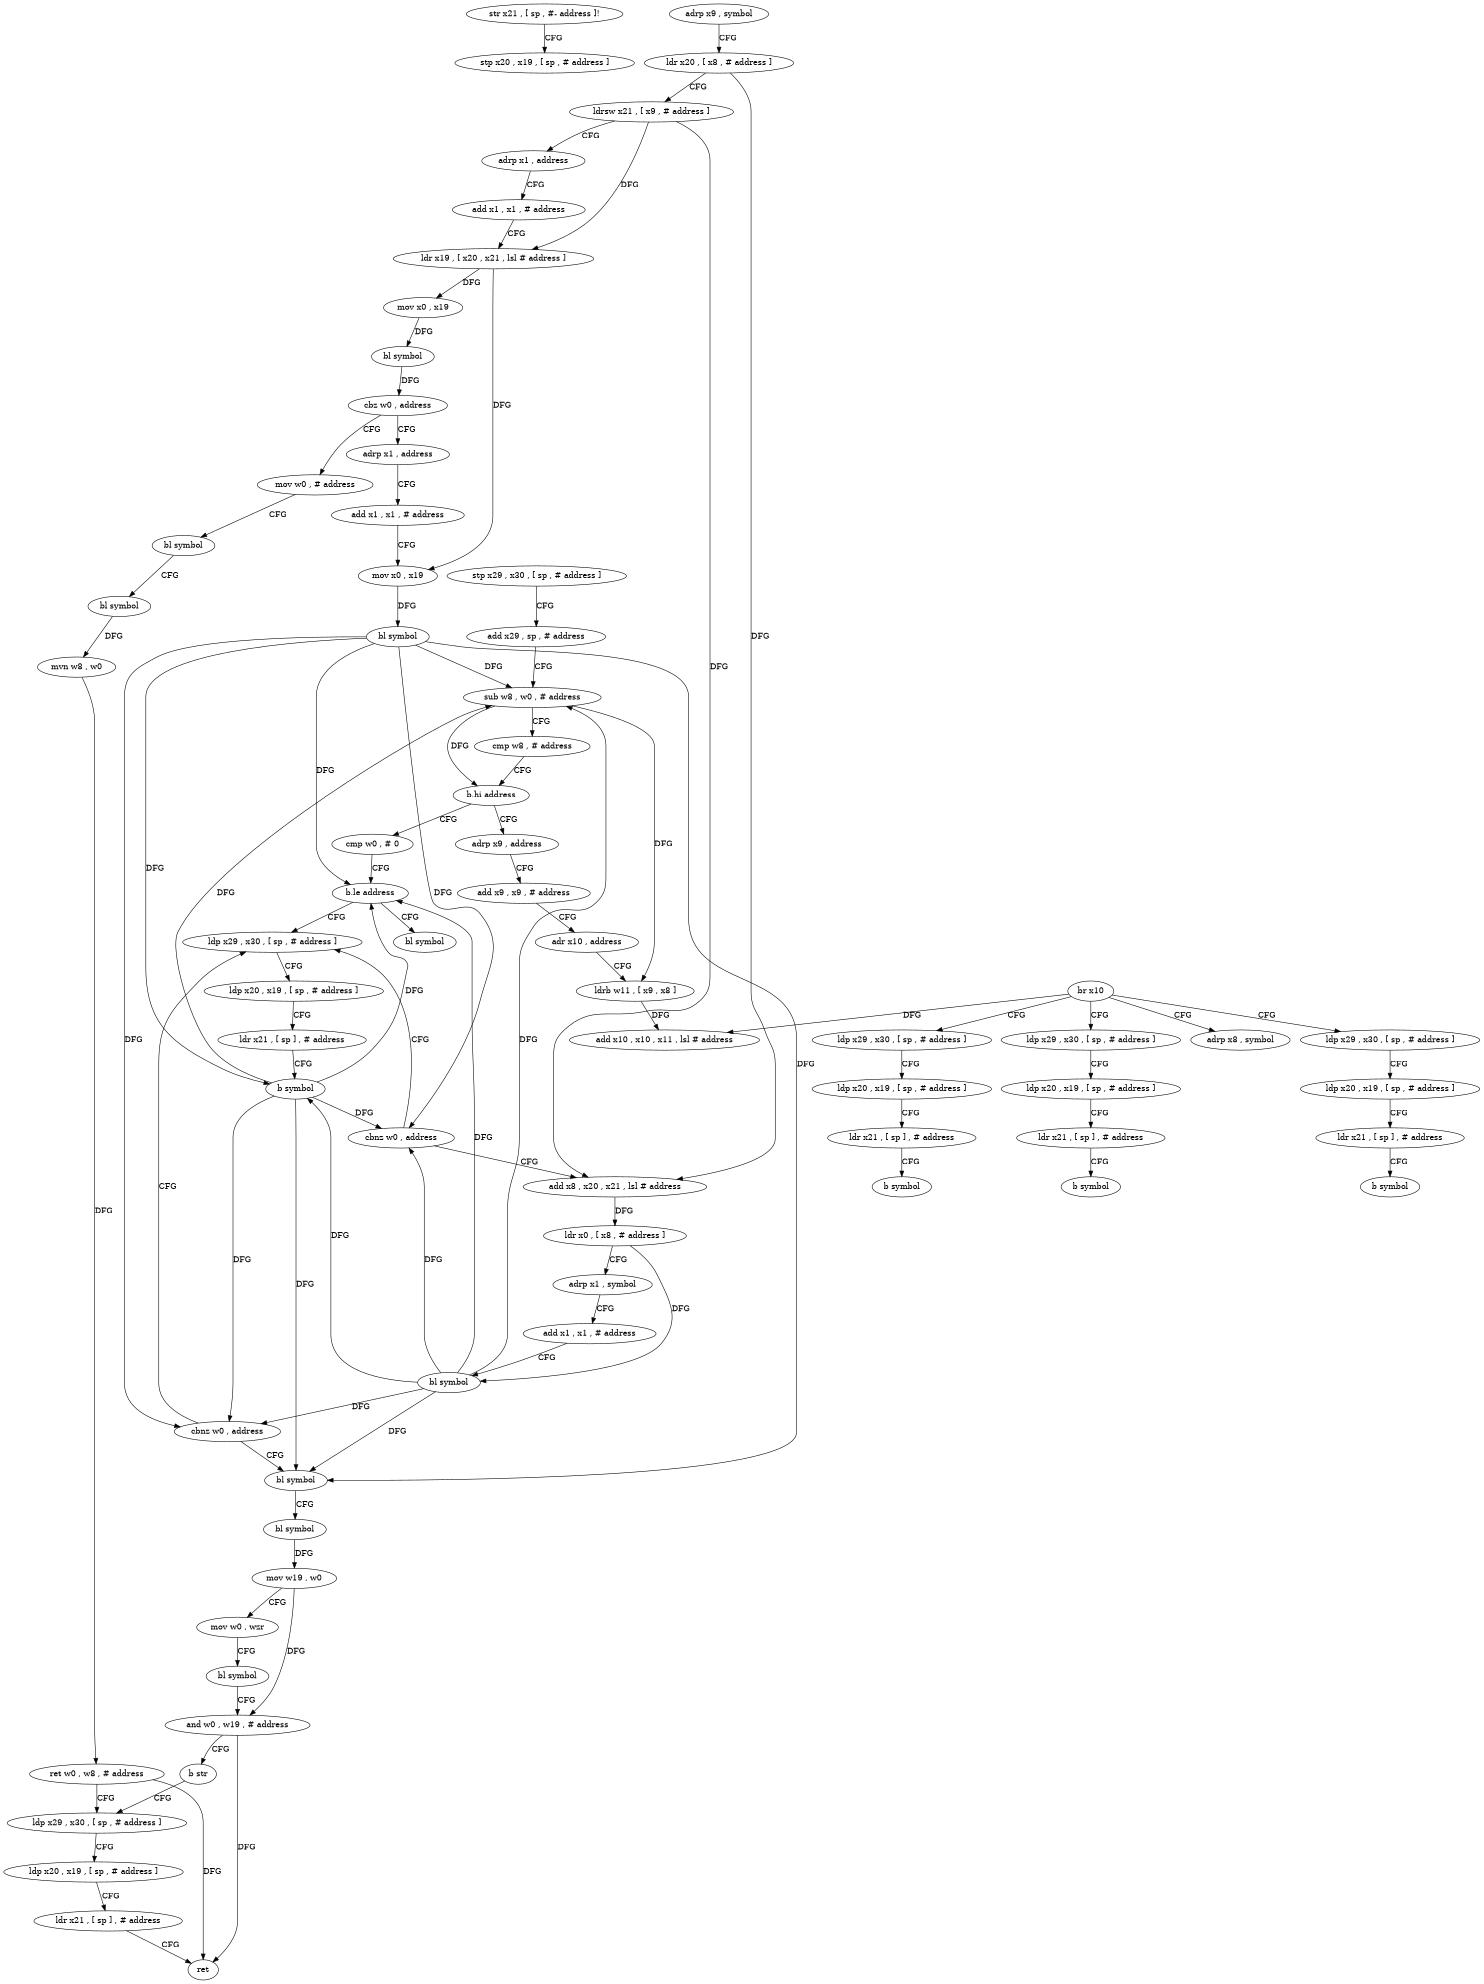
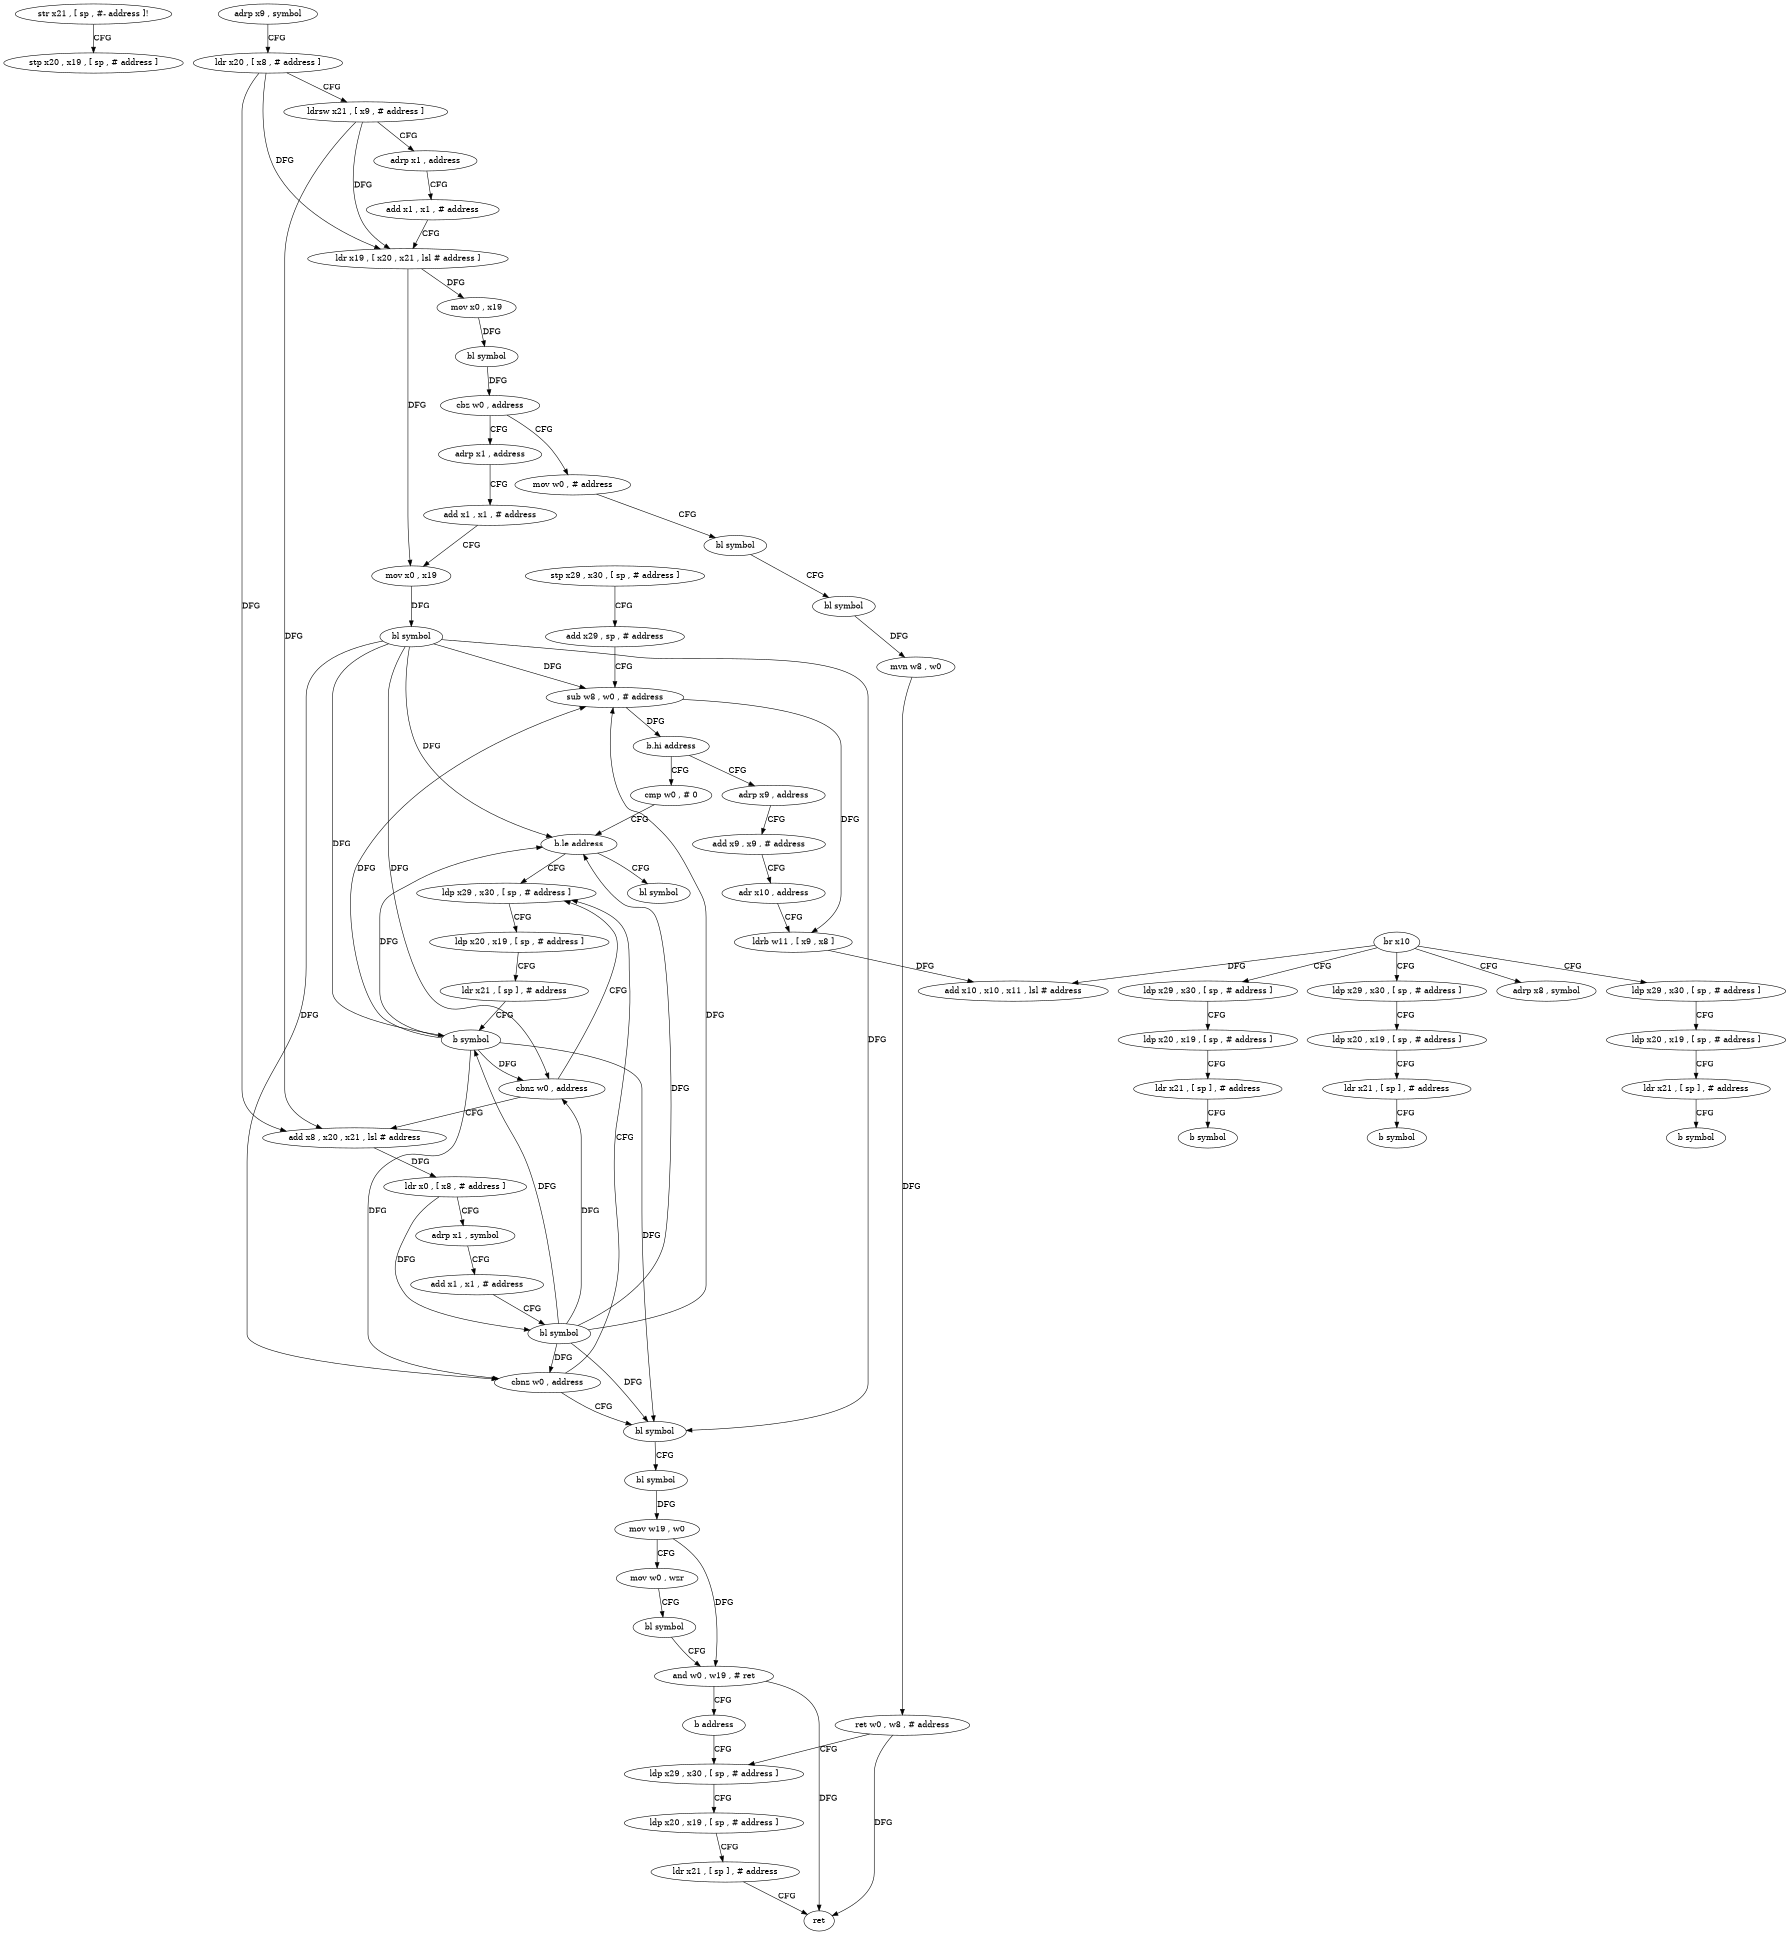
edge "ldr x20 , [ x8 , # address ]" -> "ldr x19 , [ x20 , x21 , lsl # address ]": added, label "DFG"
node "cmp w8 , # address": removed
node "and w0 , w19 , # address": label "and w0 , w19 , # address" -> "and w0 , w19 , # ret"
node "b str": label "b str" -> "b address"
